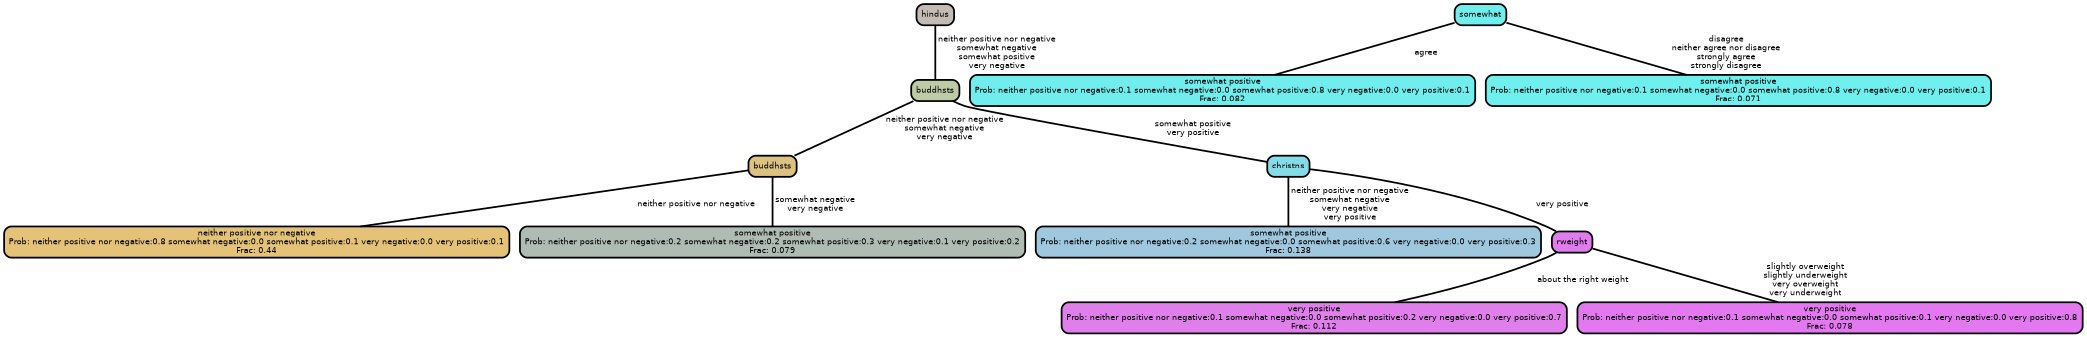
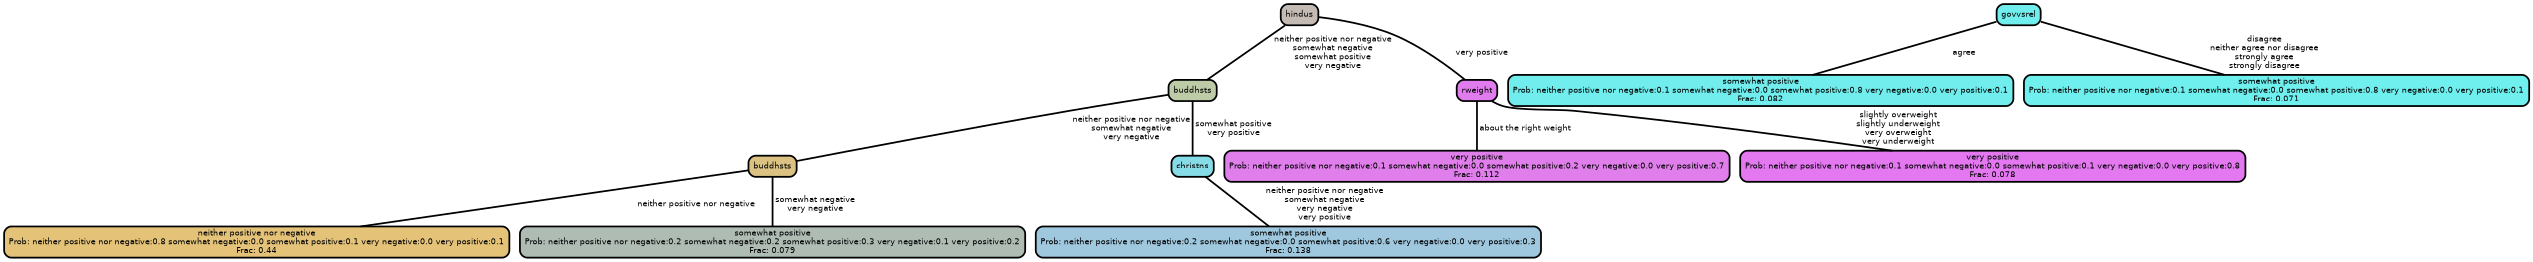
node "somewhat": label "somewhat" -> "govvsrel"
edge "christns" -- "rweight": now "hindus" -- "rweight"
